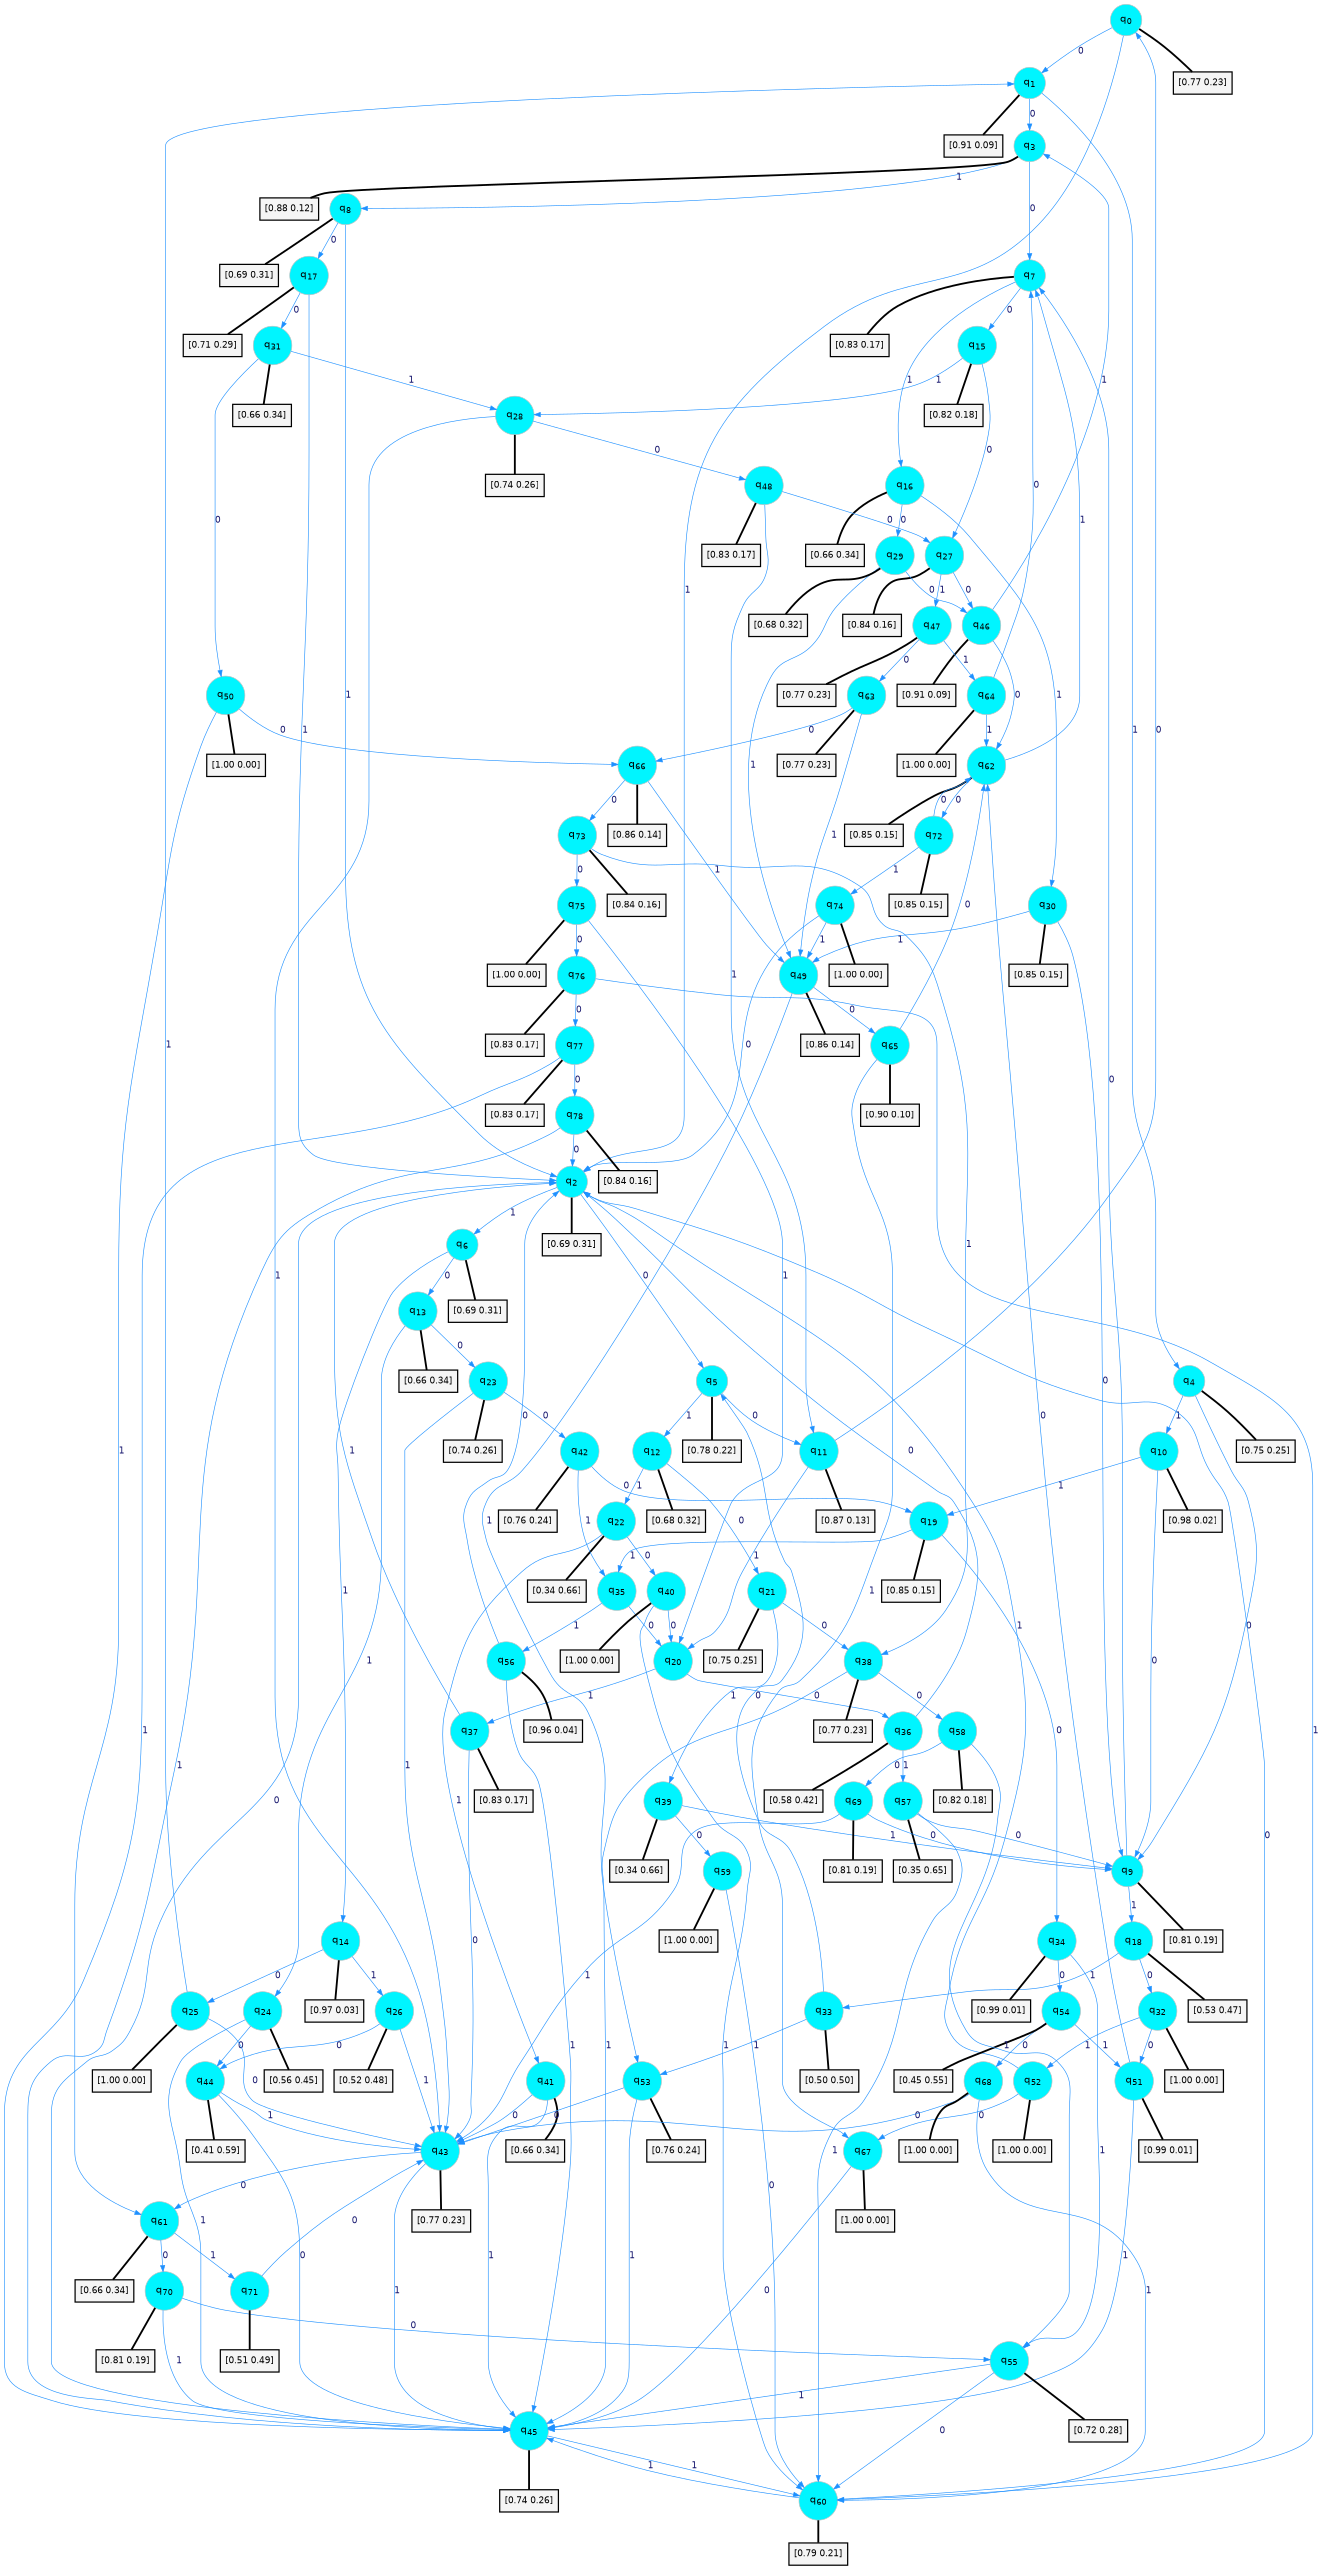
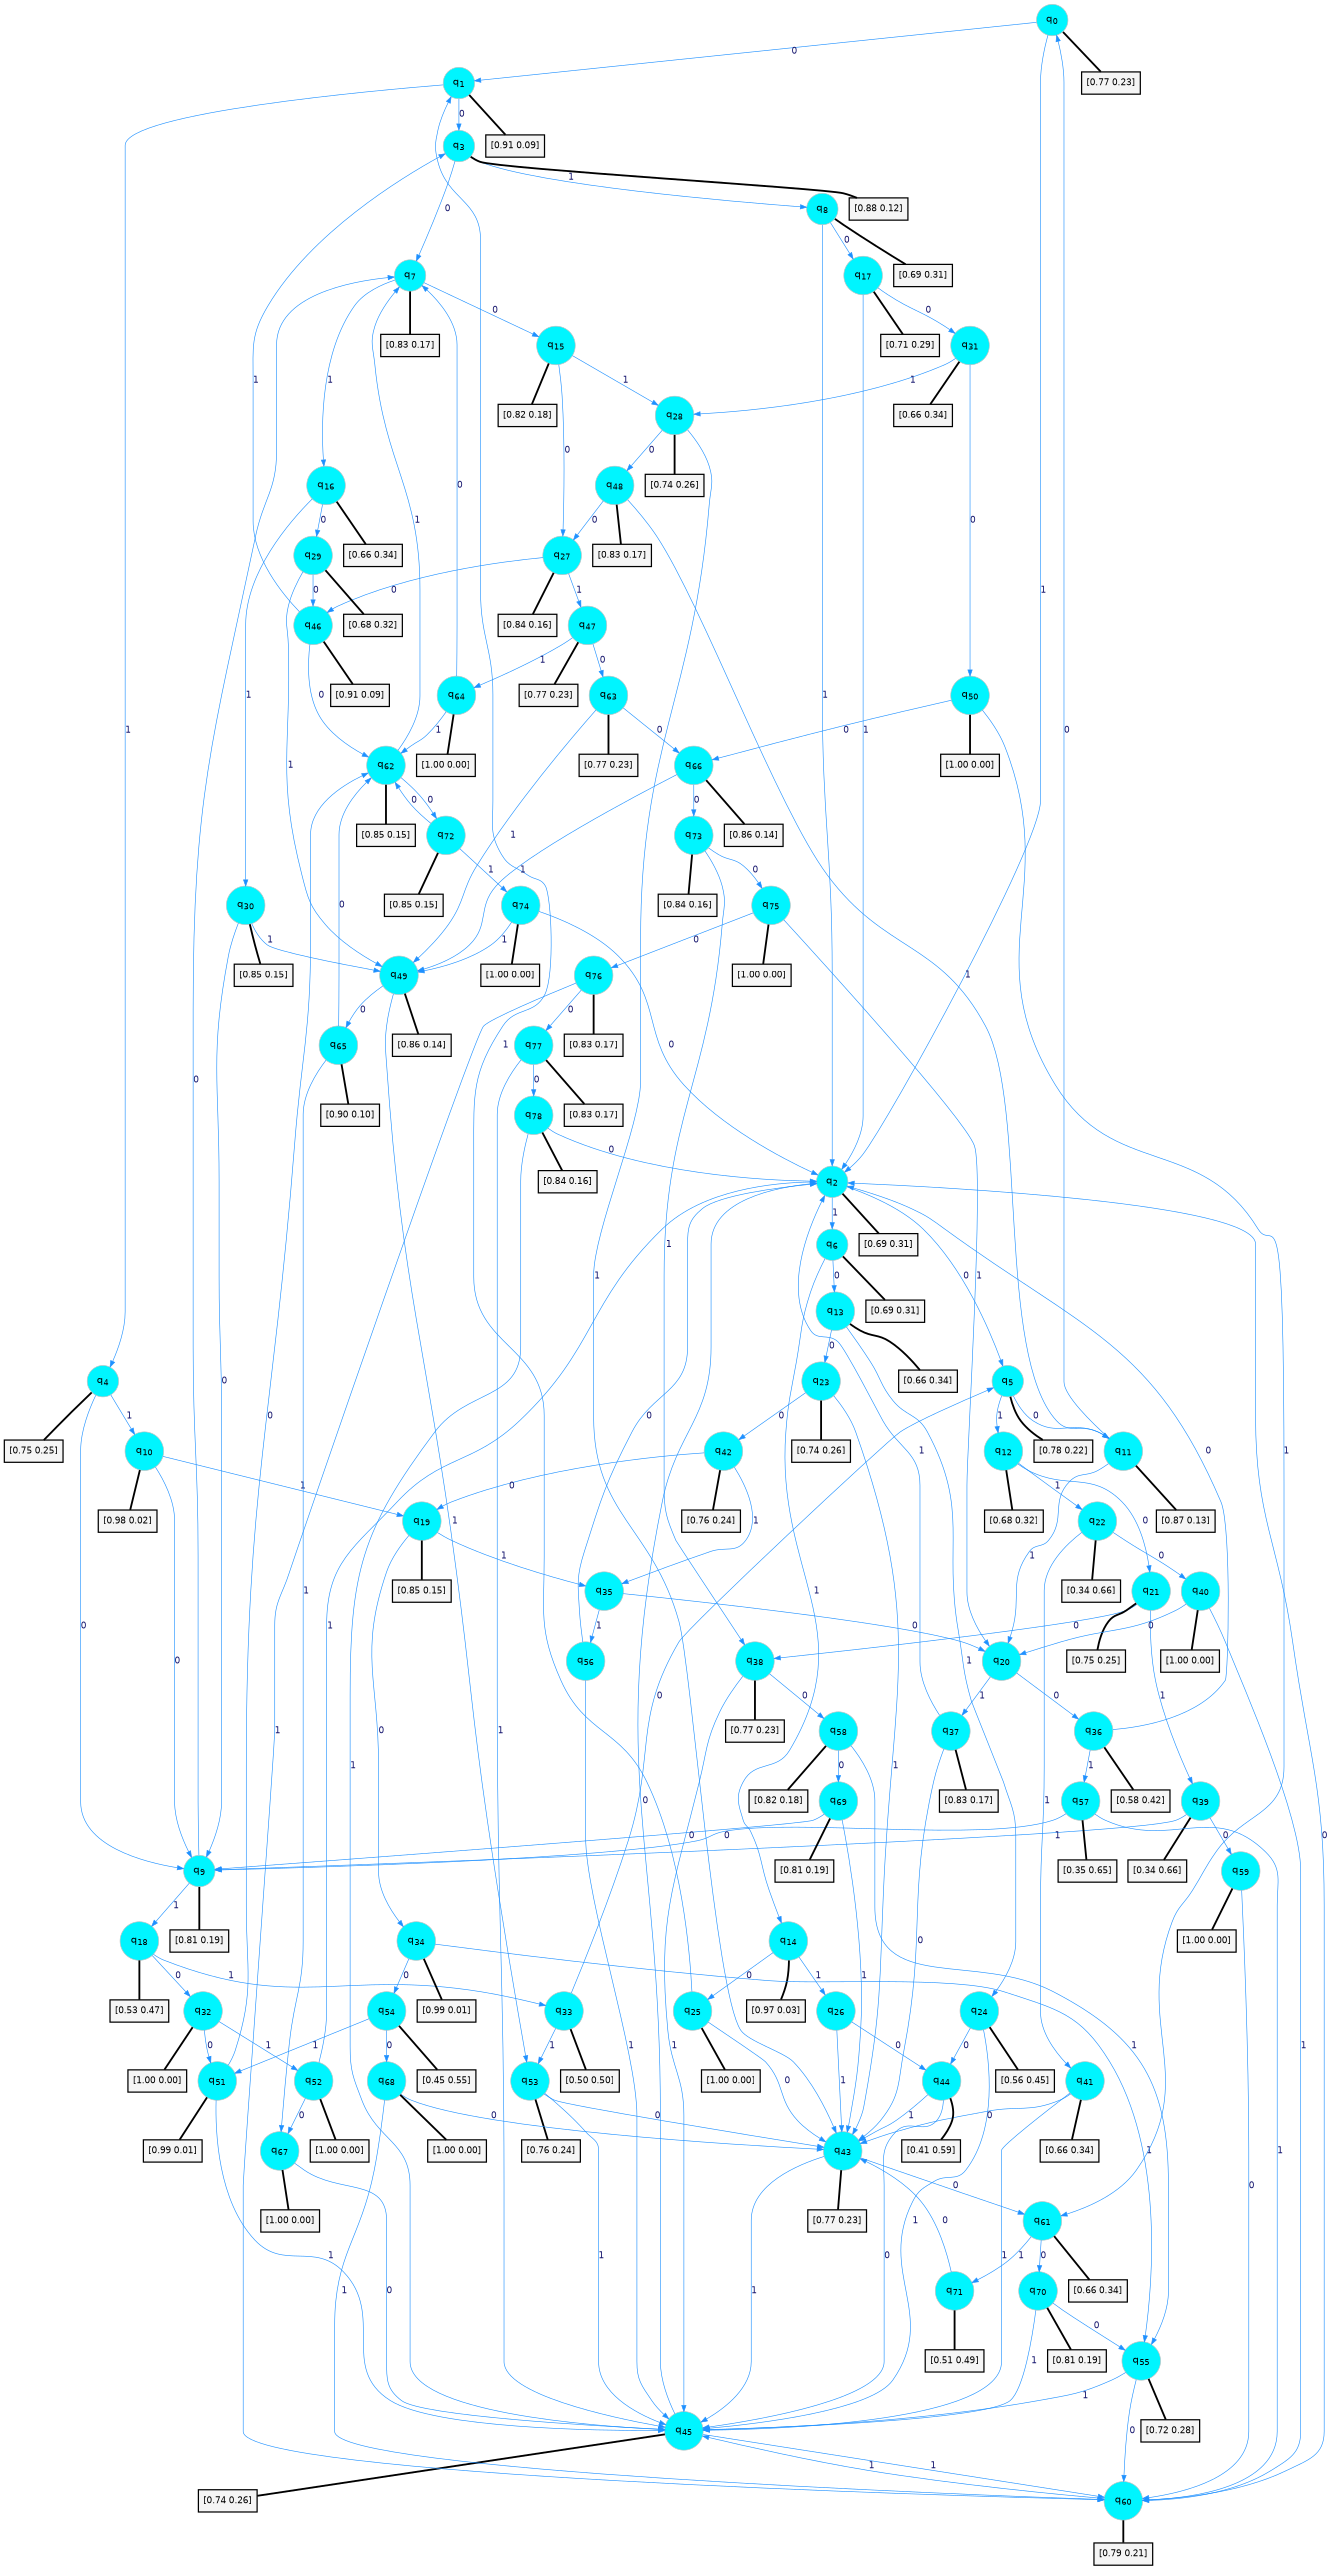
node "[0.96 0.04]": removed
node "[0.52 0.48]": removed
